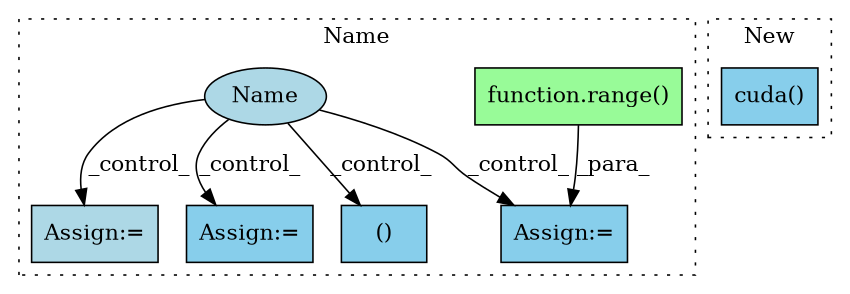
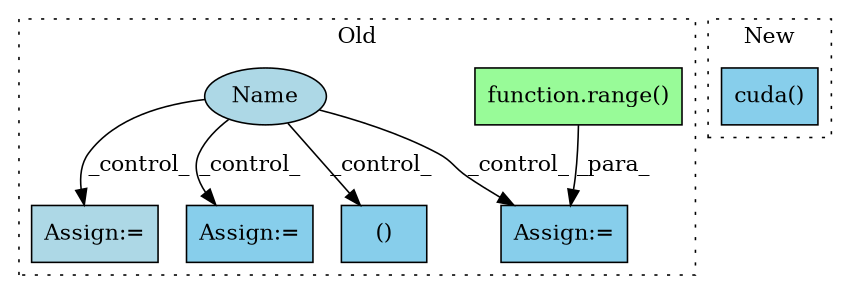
cluster "Name": label "Name" -> "Old"
